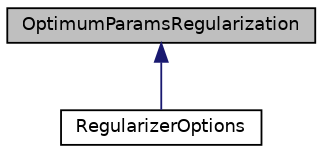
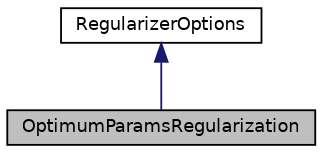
edge "RegularizerOptions" -> "OptimumParamsRegularization": reversed
